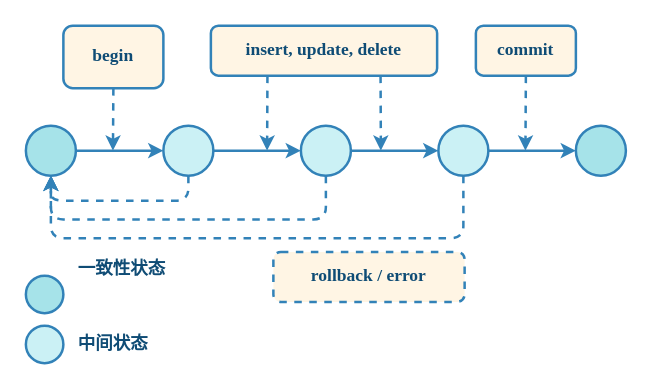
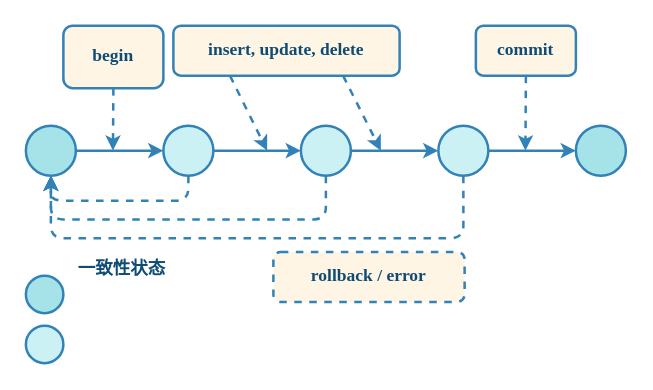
node "insert, update, delete": moved (324, 51) -> (286, 51)
node "中间状态": removed
